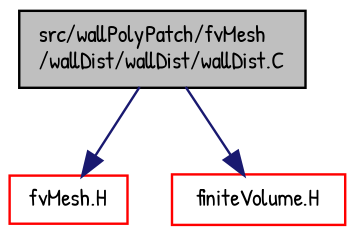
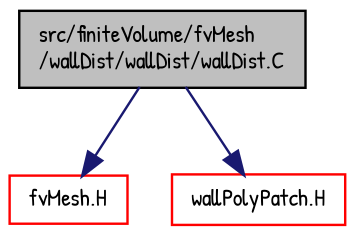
node "src/wallPolyPatch/fvMesh /wallDist/wallDist/wallDist.C": label "src/wallPolyPatch/fvMesh /wallDist/wallDist/wallDist.C" -> "src/finiteVolume/fvMesh /wallDist/wallDist/wallDist.C"
node "finiteVolume.H": label "finiteVolume.H" -> "wallPolyPatch.H"
